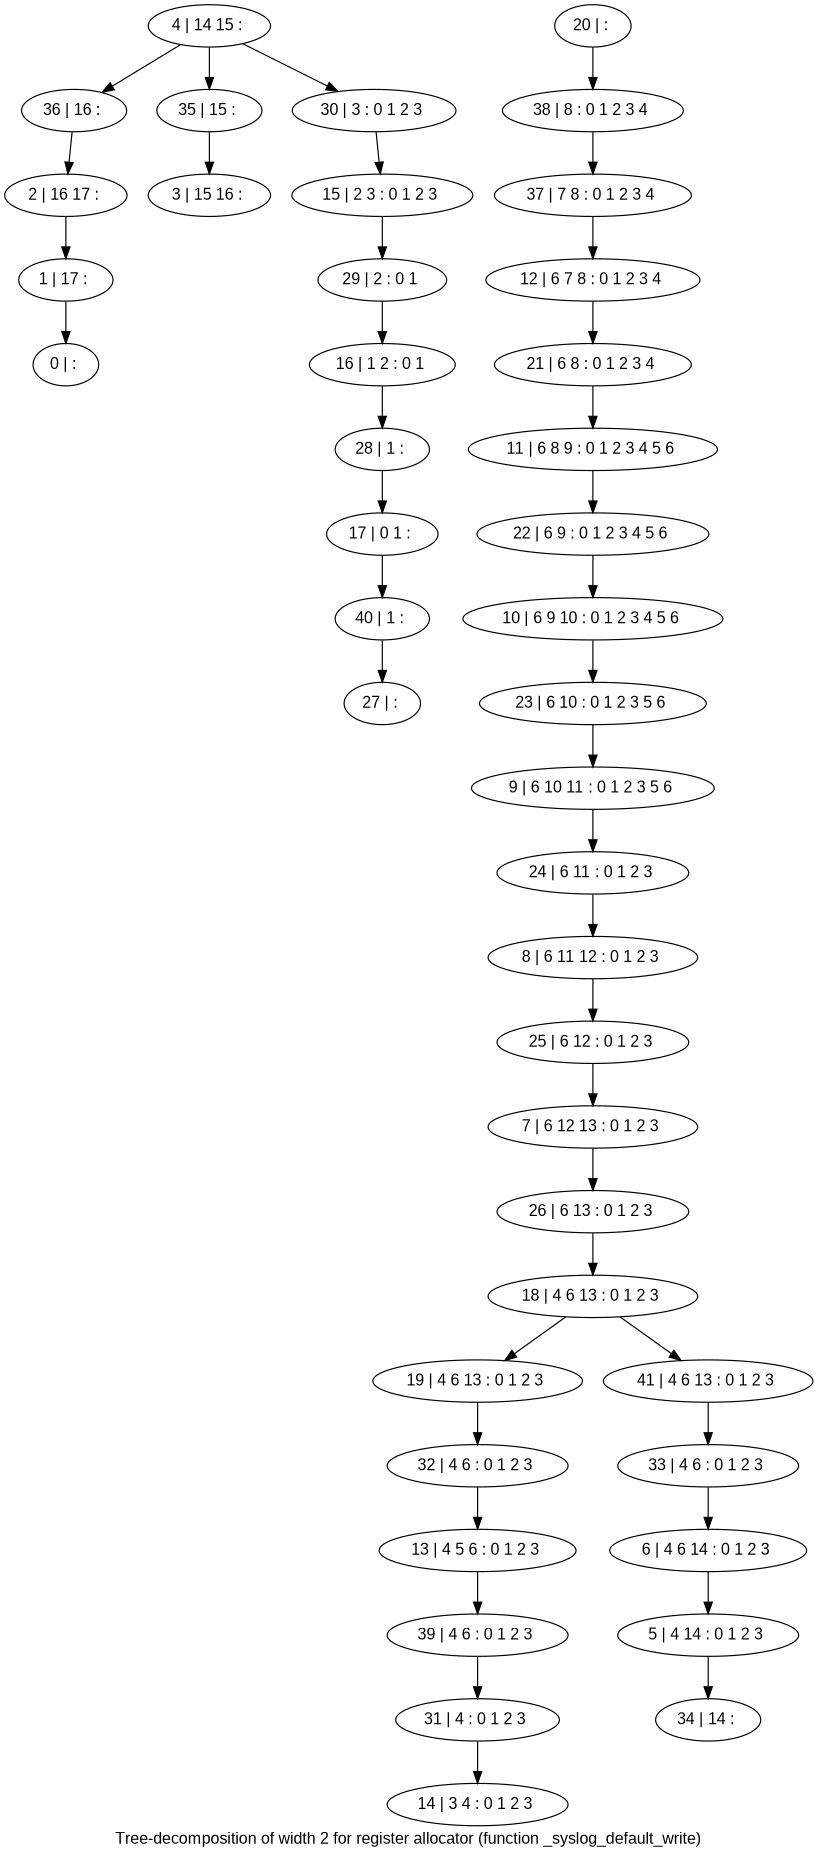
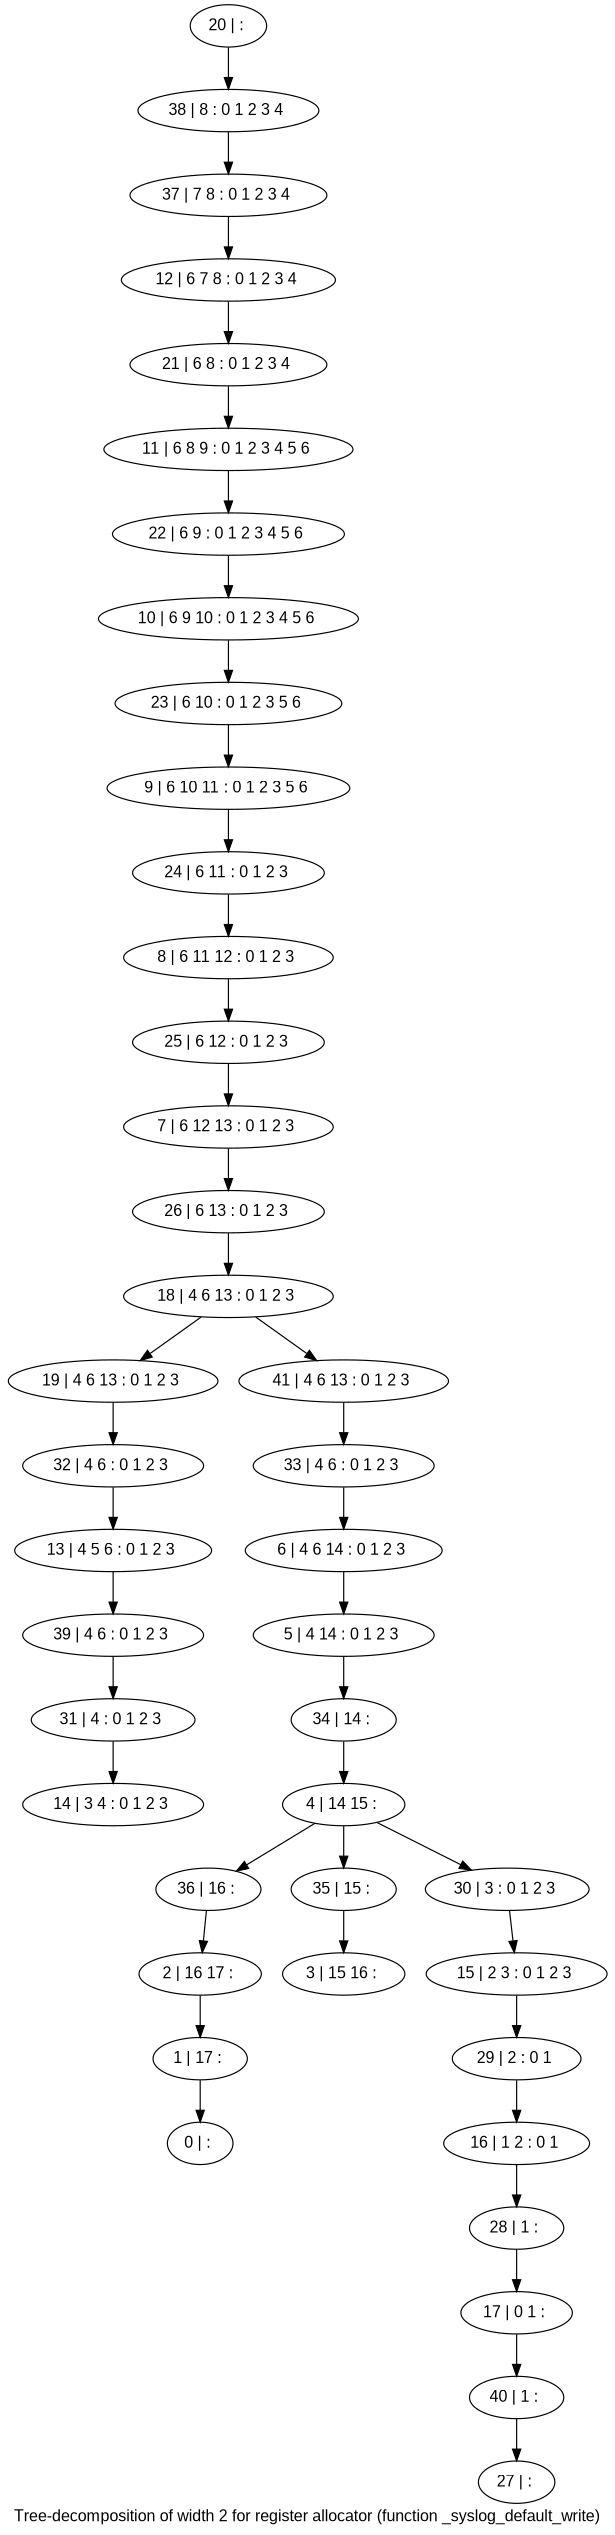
edge "34 | 14 :" -> "4 | 14 15 :": added
